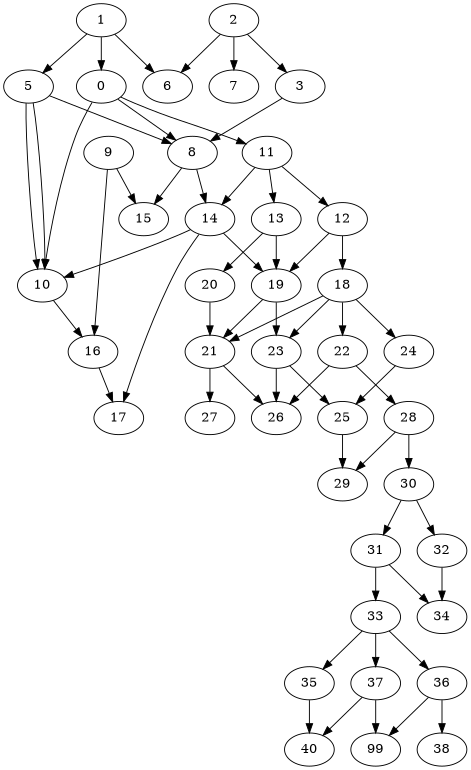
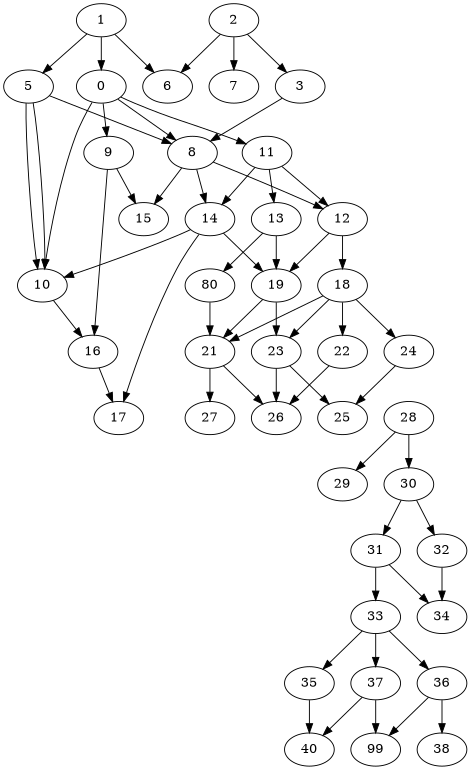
edge "0" -> "9": added
edge "8" -> "12": added
node "20": label "20" -> "80"
edge "22" -> "28": removed
edge "25" -> "29": removed
